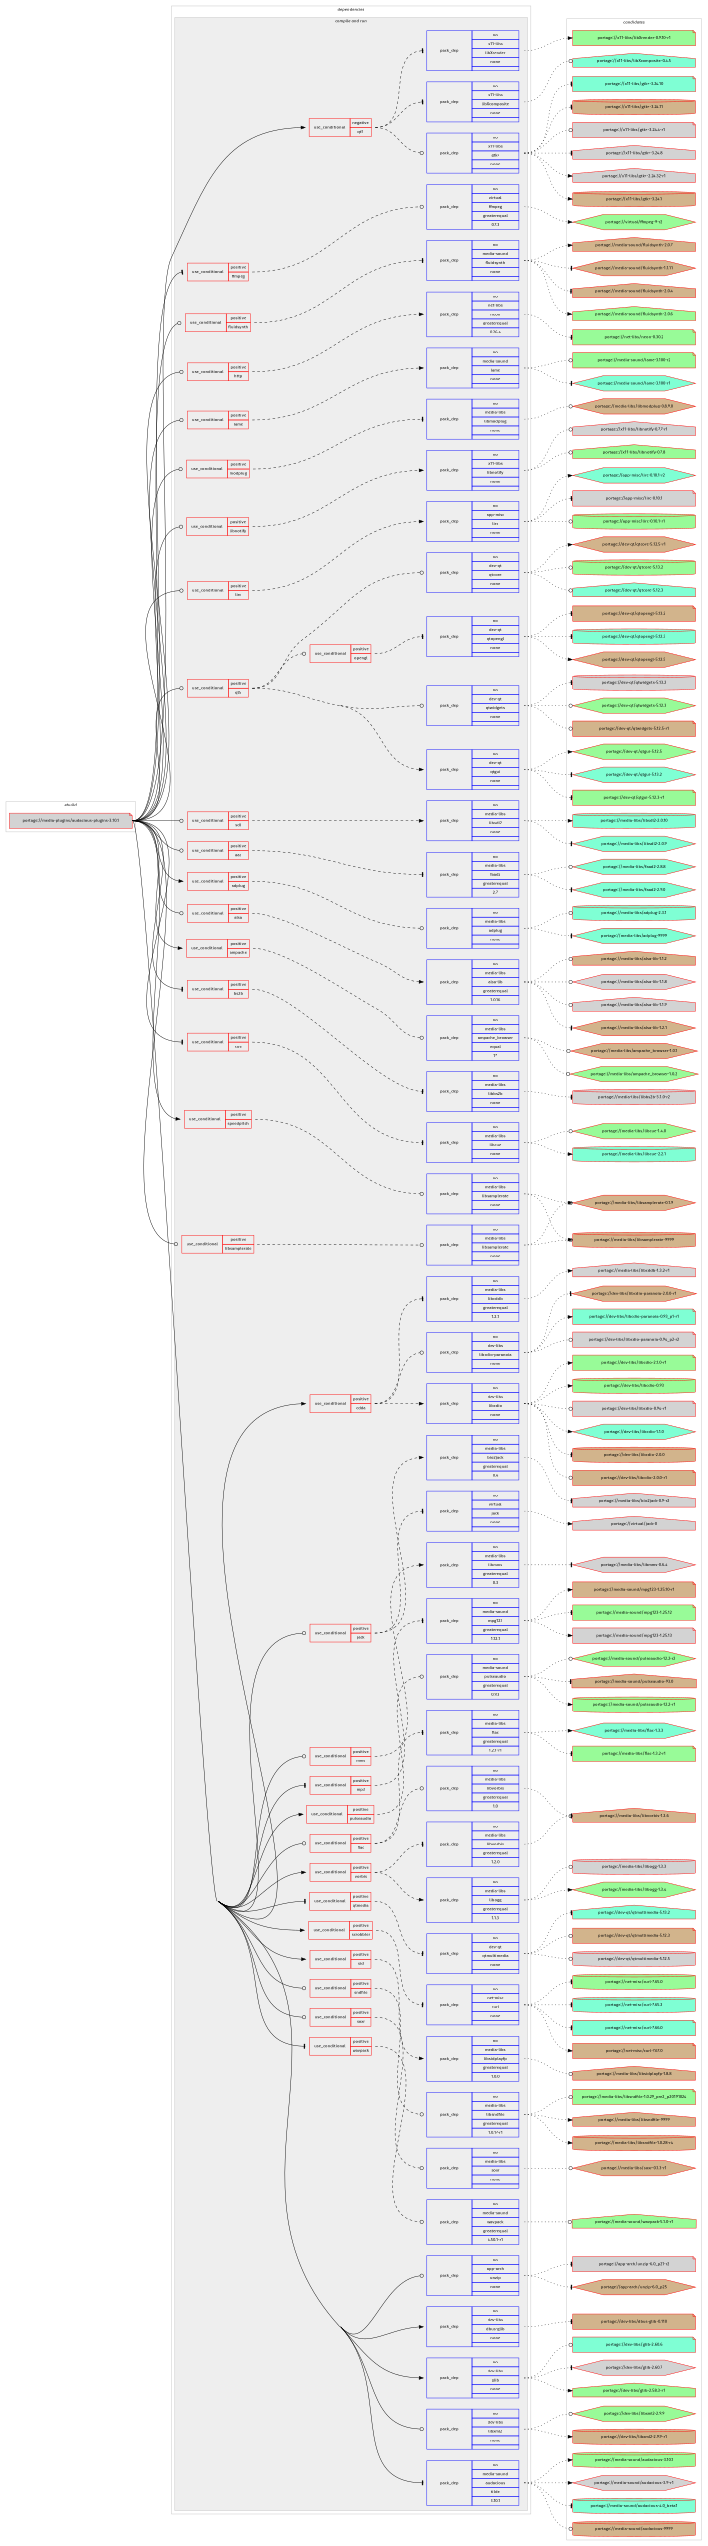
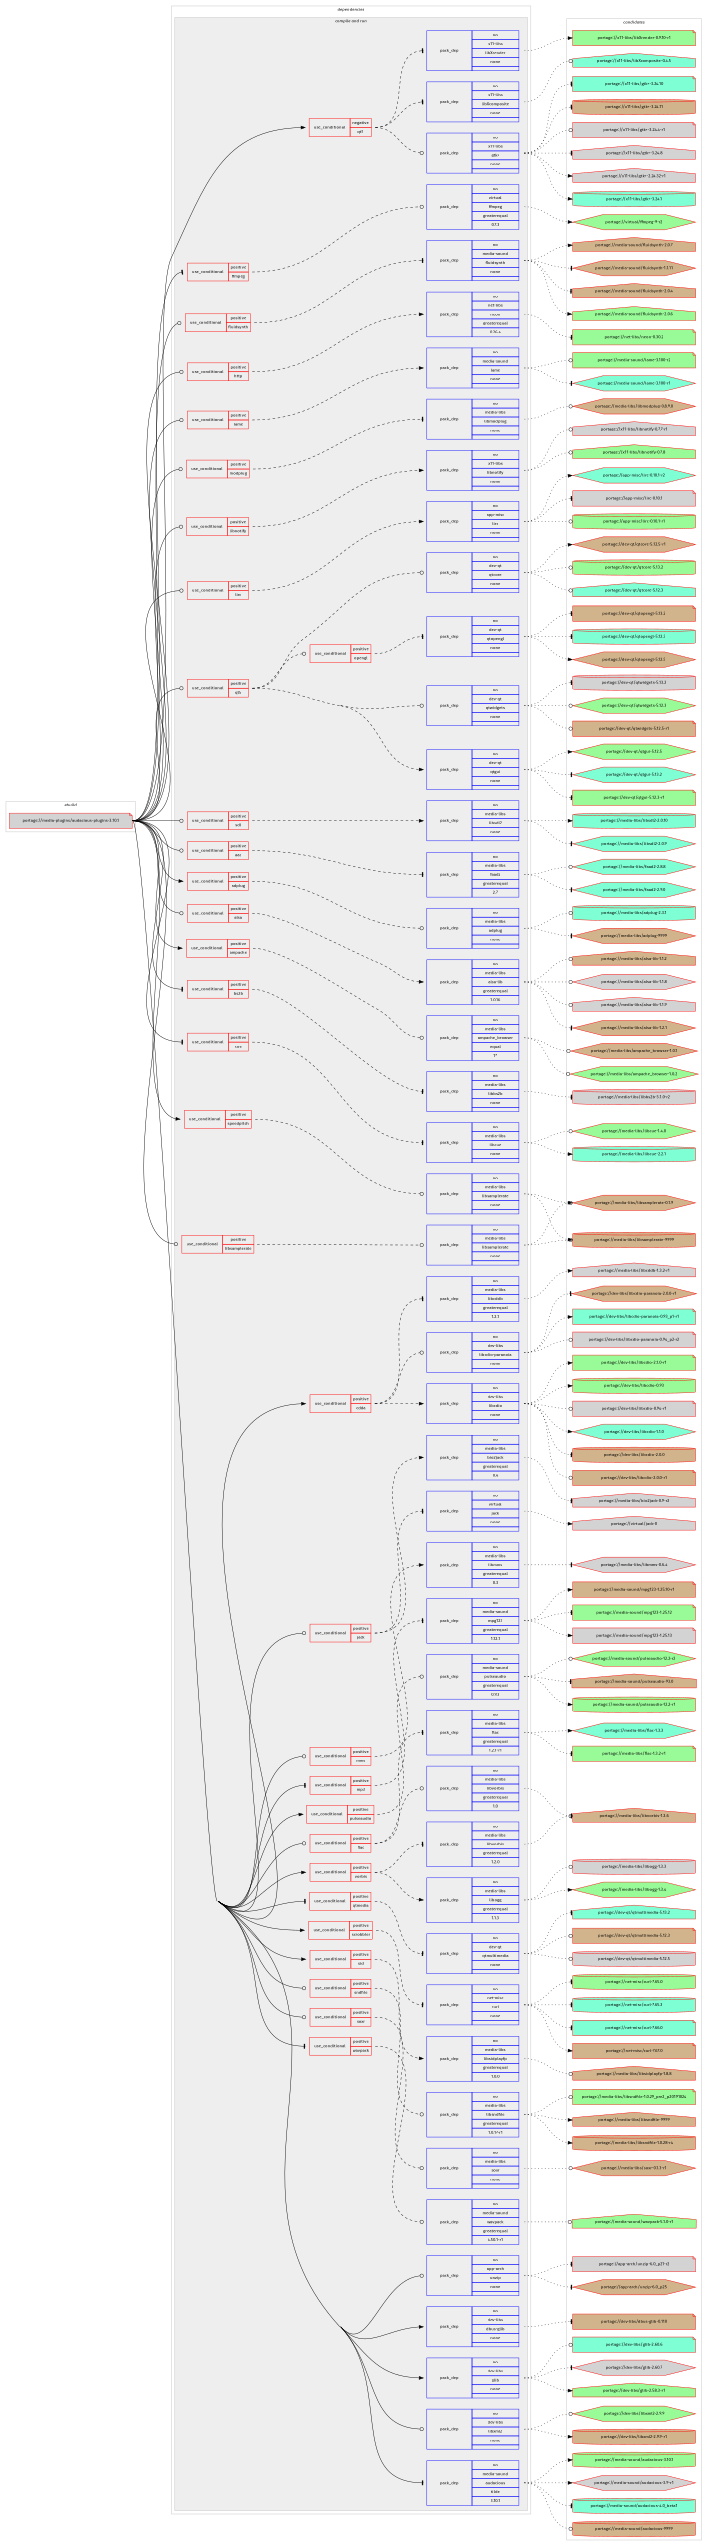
node "portage://x11-libs/gtk+-3.24.1": fillcolor tan -> aquamarine
node "portage://media-libs/adplug-9999": fillcolor aquamarine -> tan
